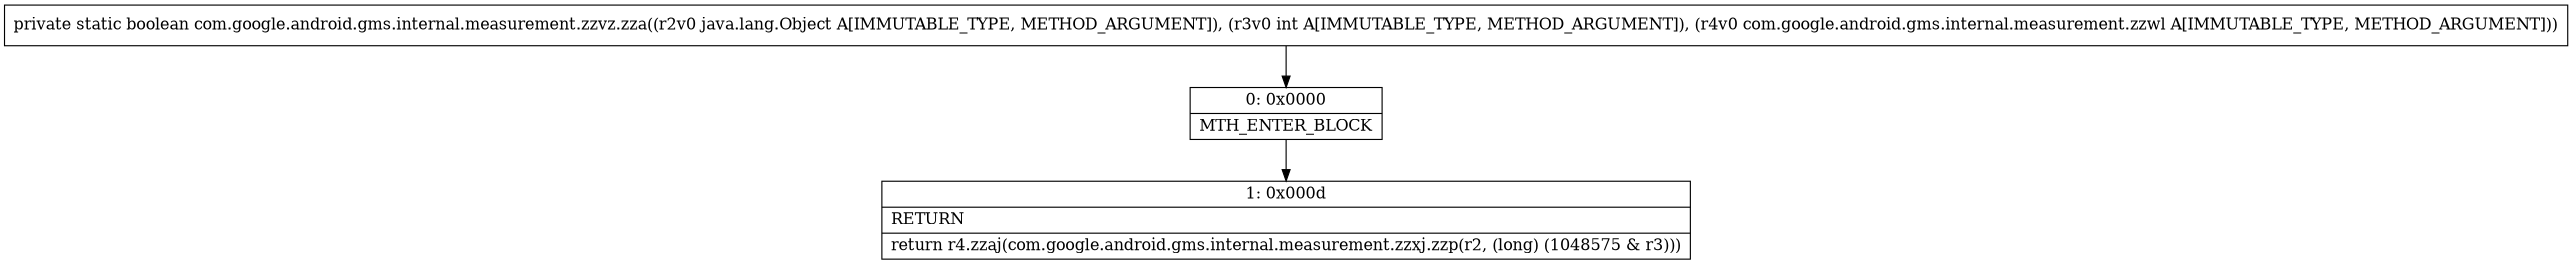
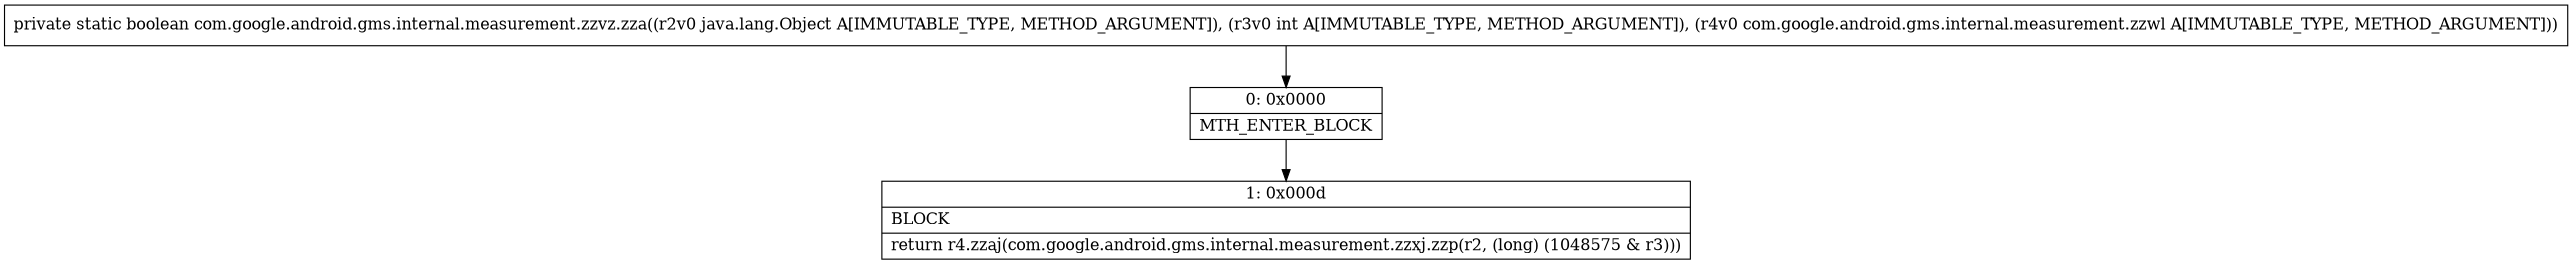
node "1: 0x000d": text "RETURN" -> "BLOCK"
